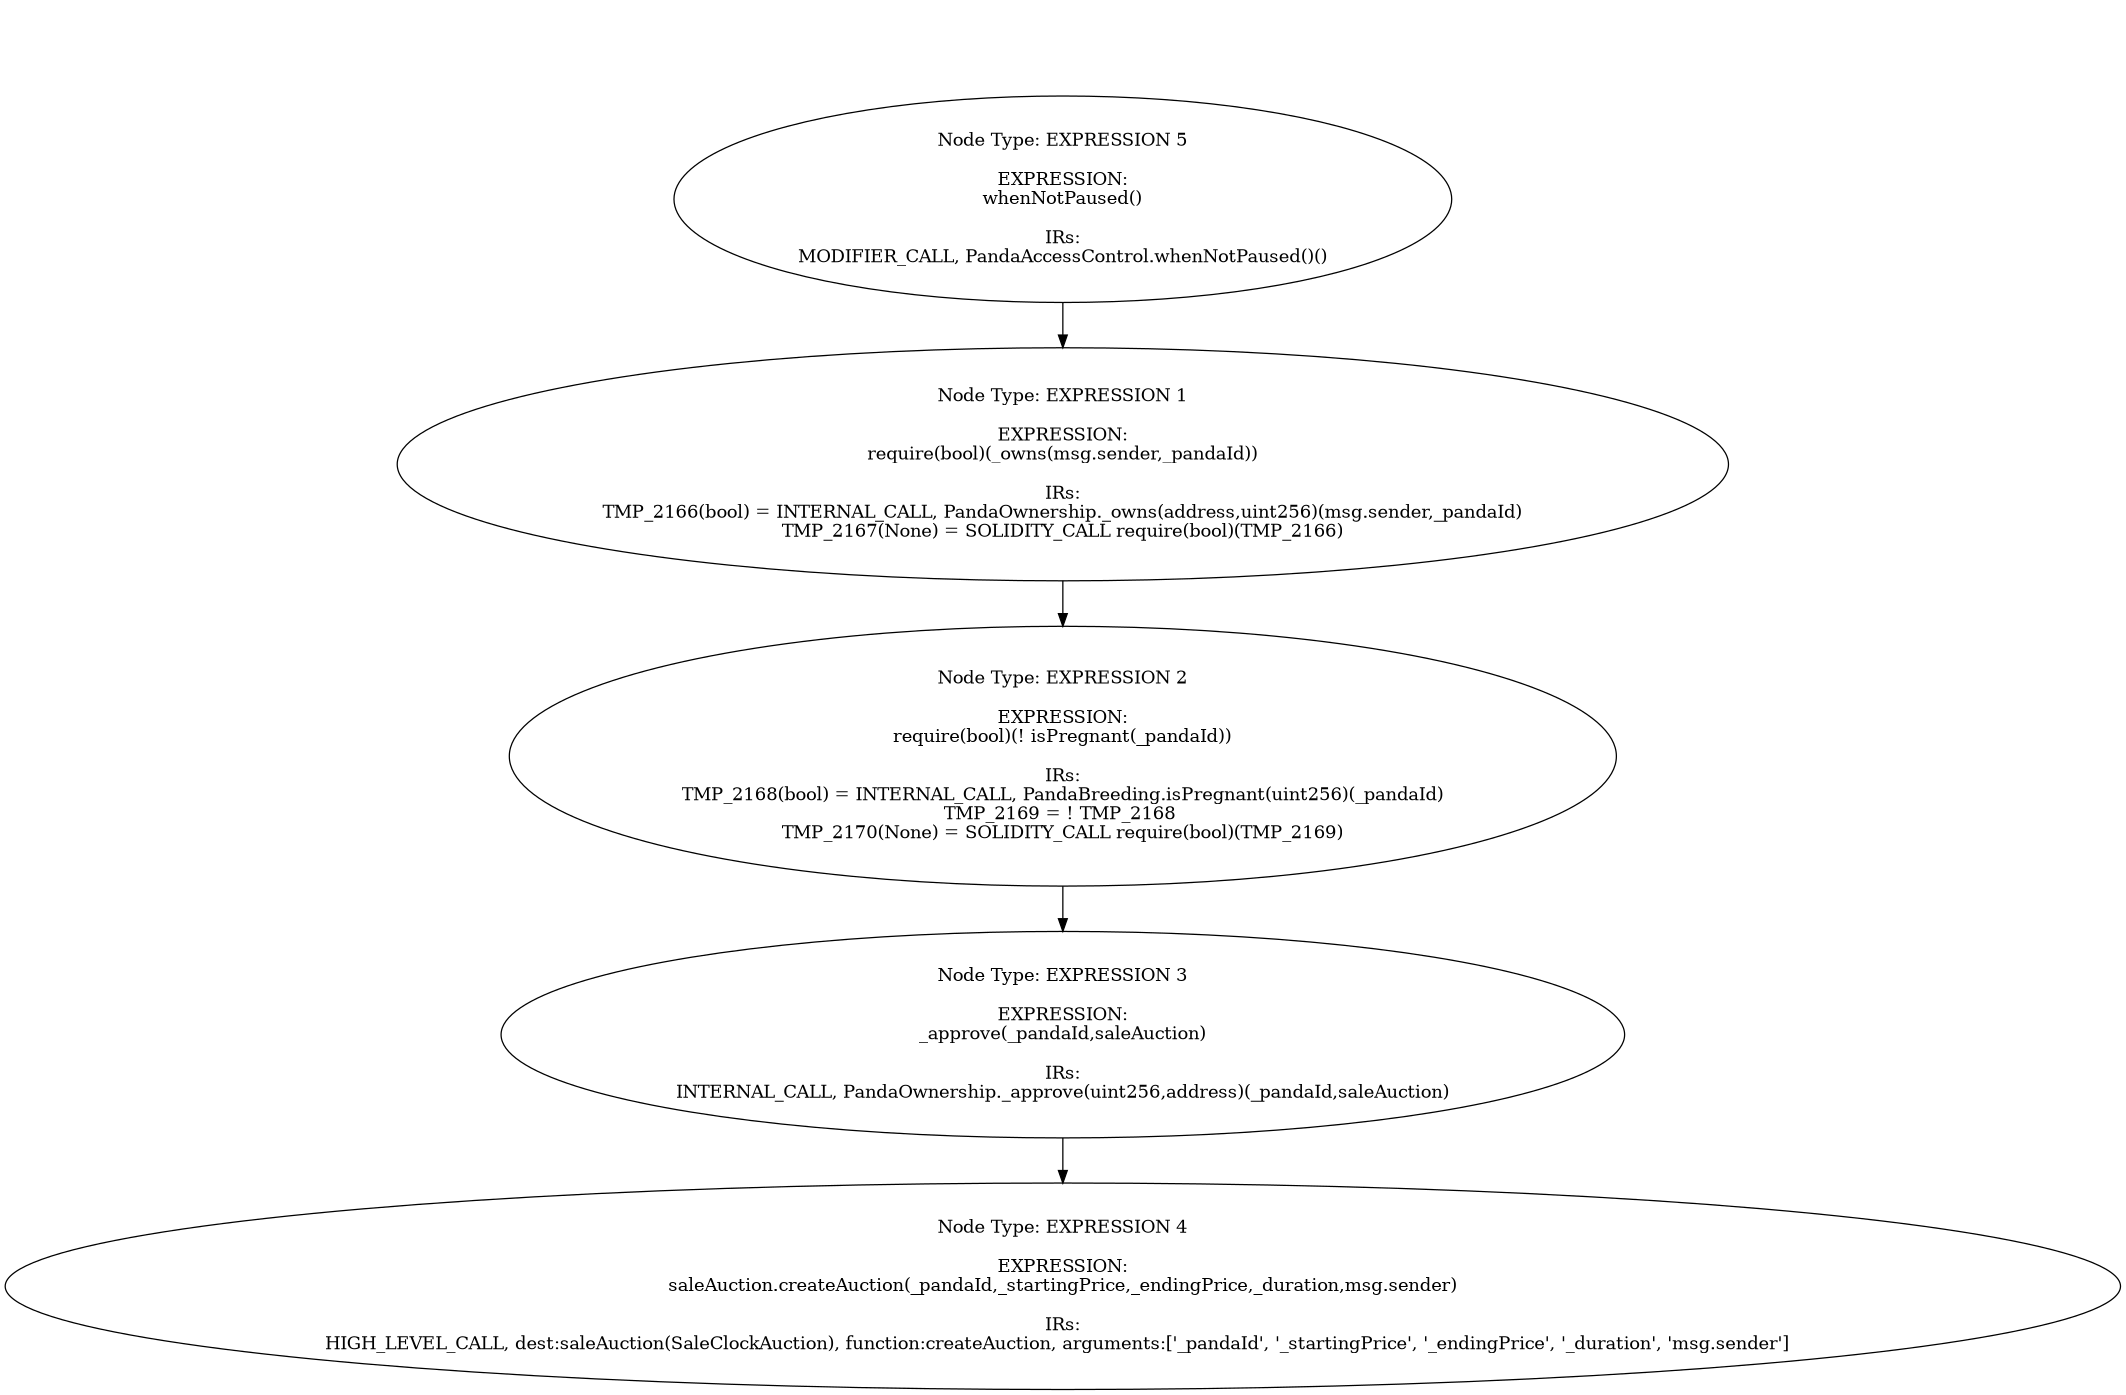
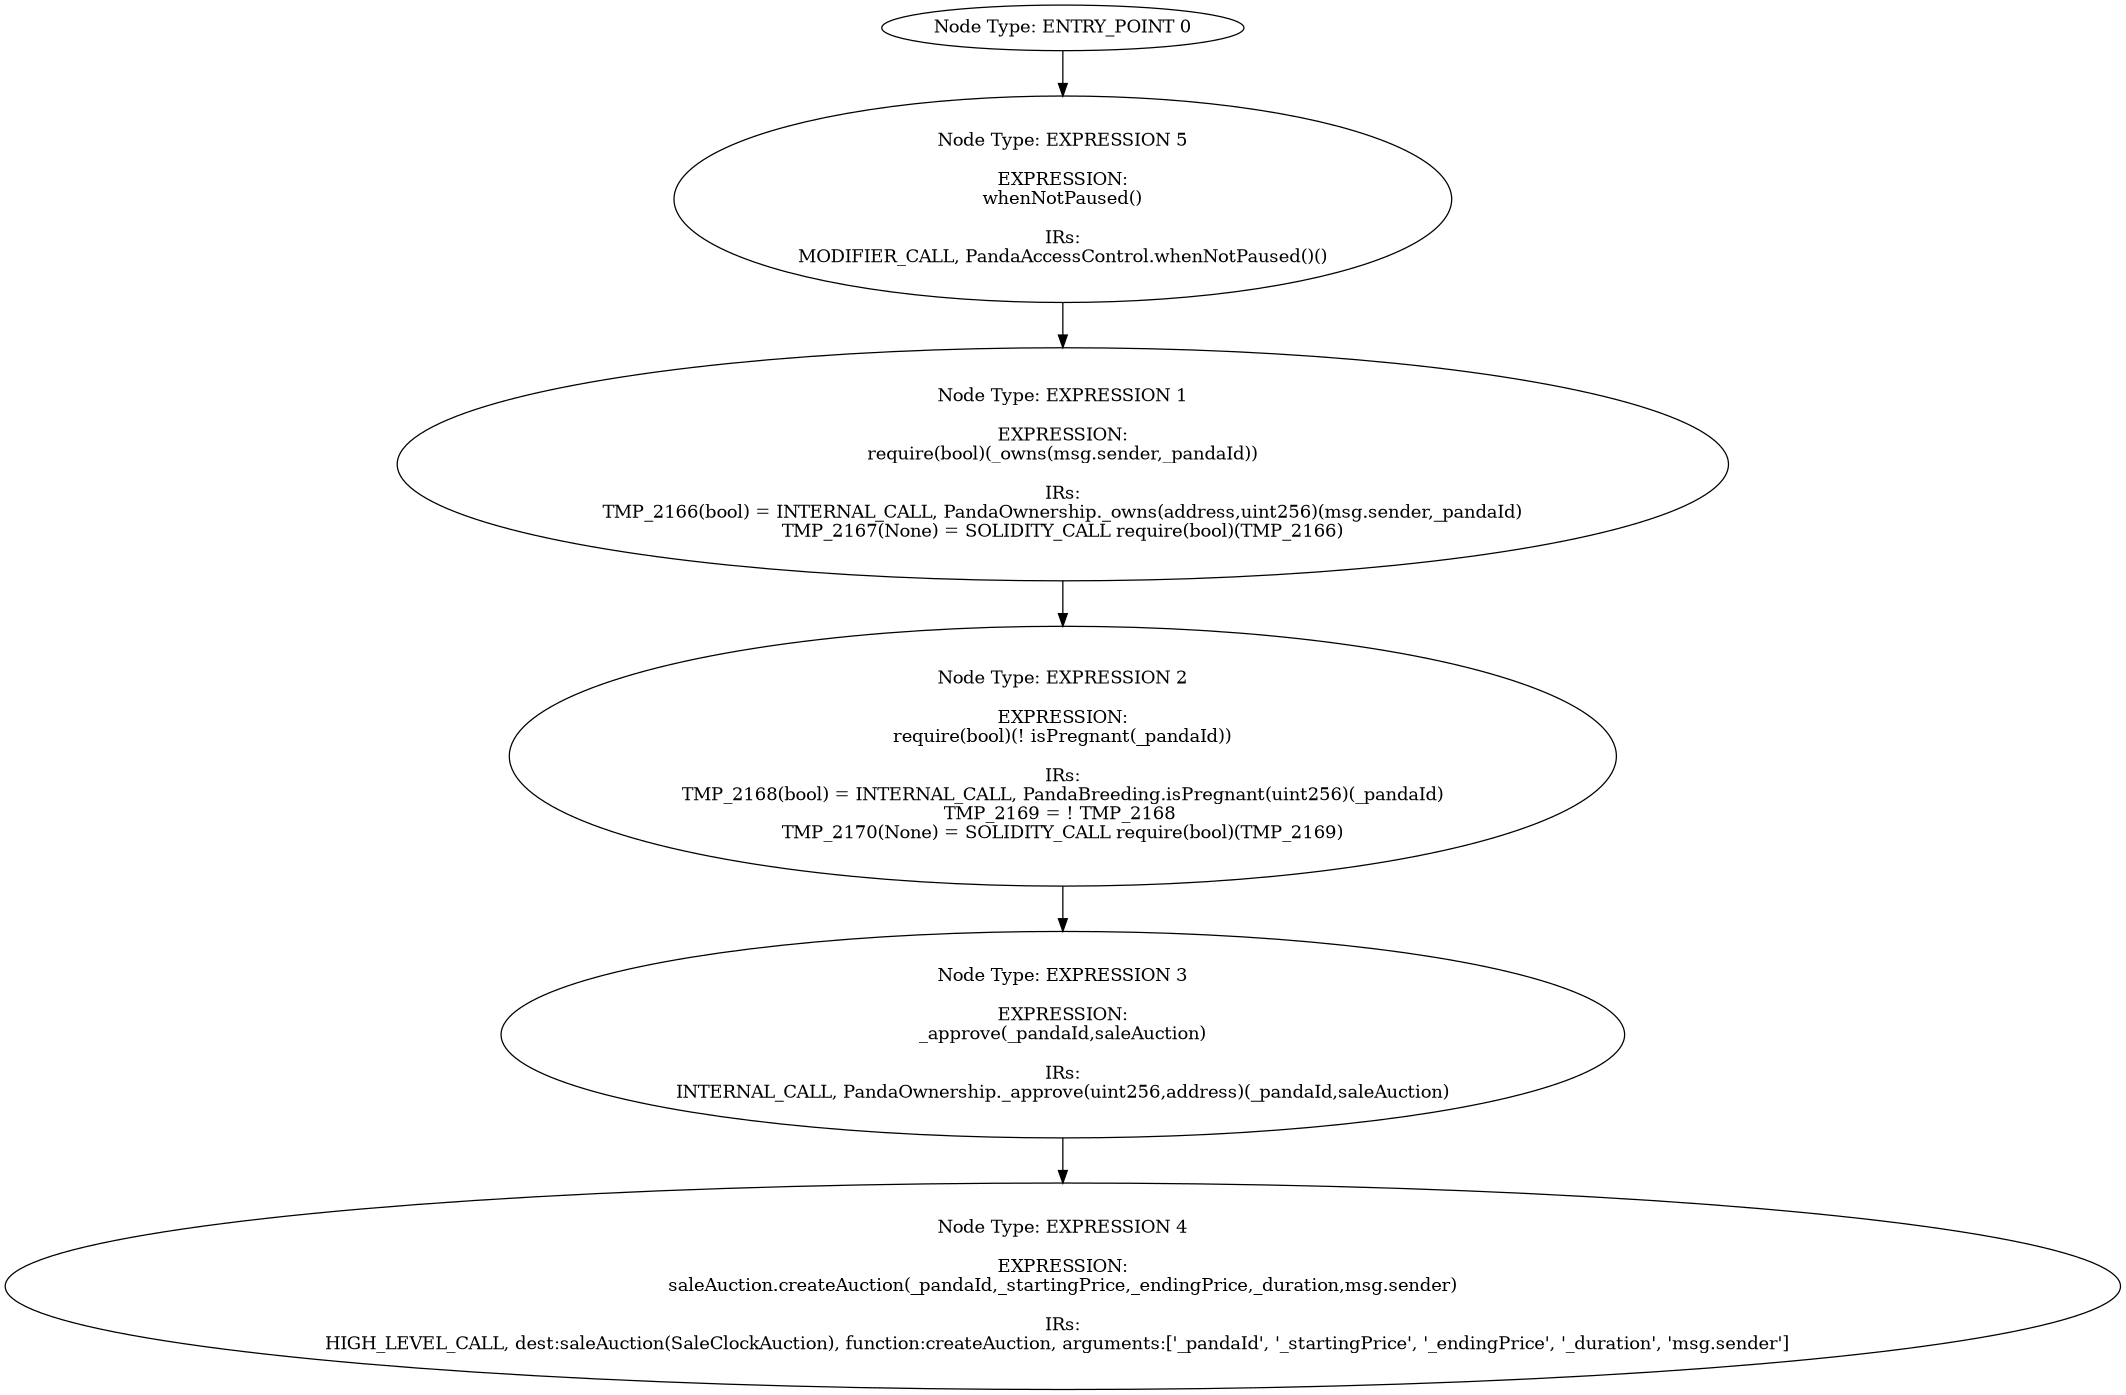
node "Node Type: ENTRY_POINT 0": added
